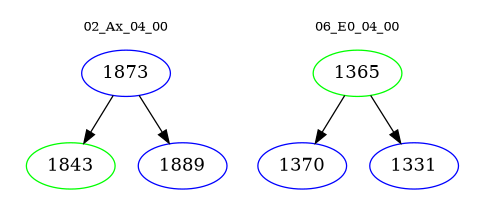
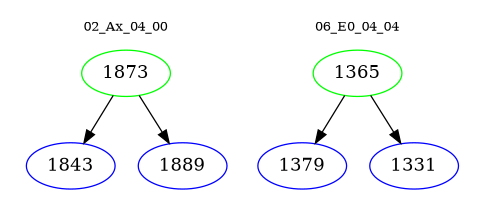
cluster "06_E0_04_00": label "06_E0_04_00" -> "06_E0_04_04"
node "1873": color blue -> green
node "1843": color green -> blue
node "1370": label "1370" -> "1379"
